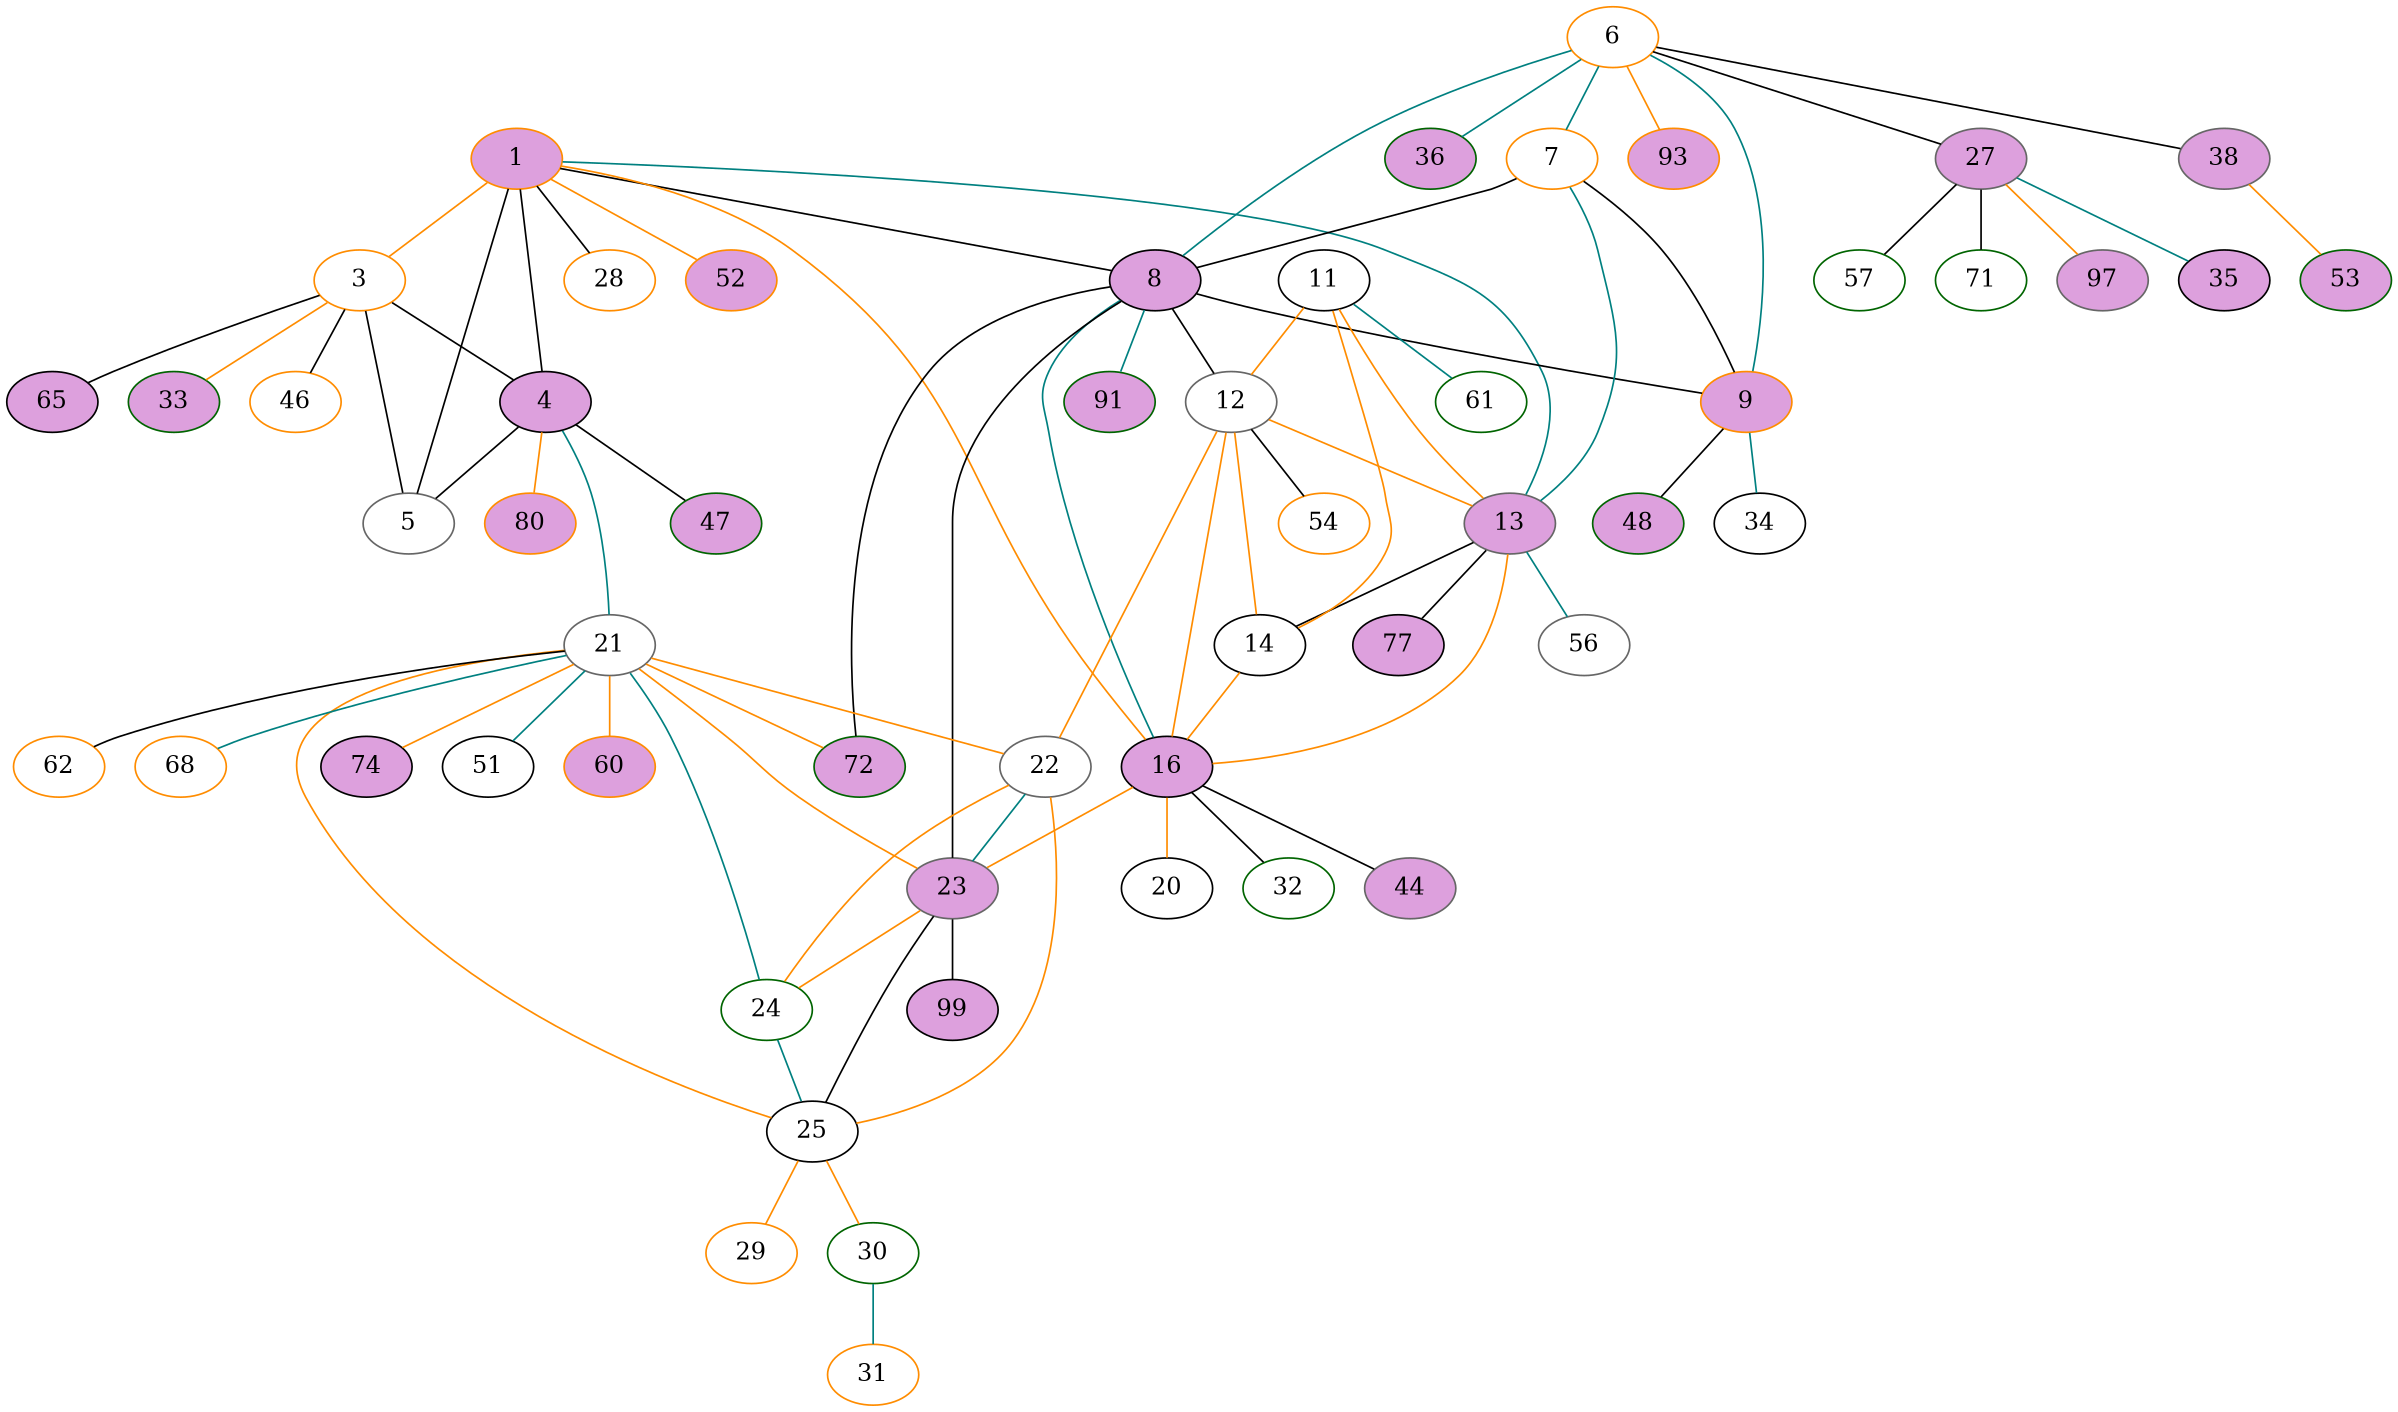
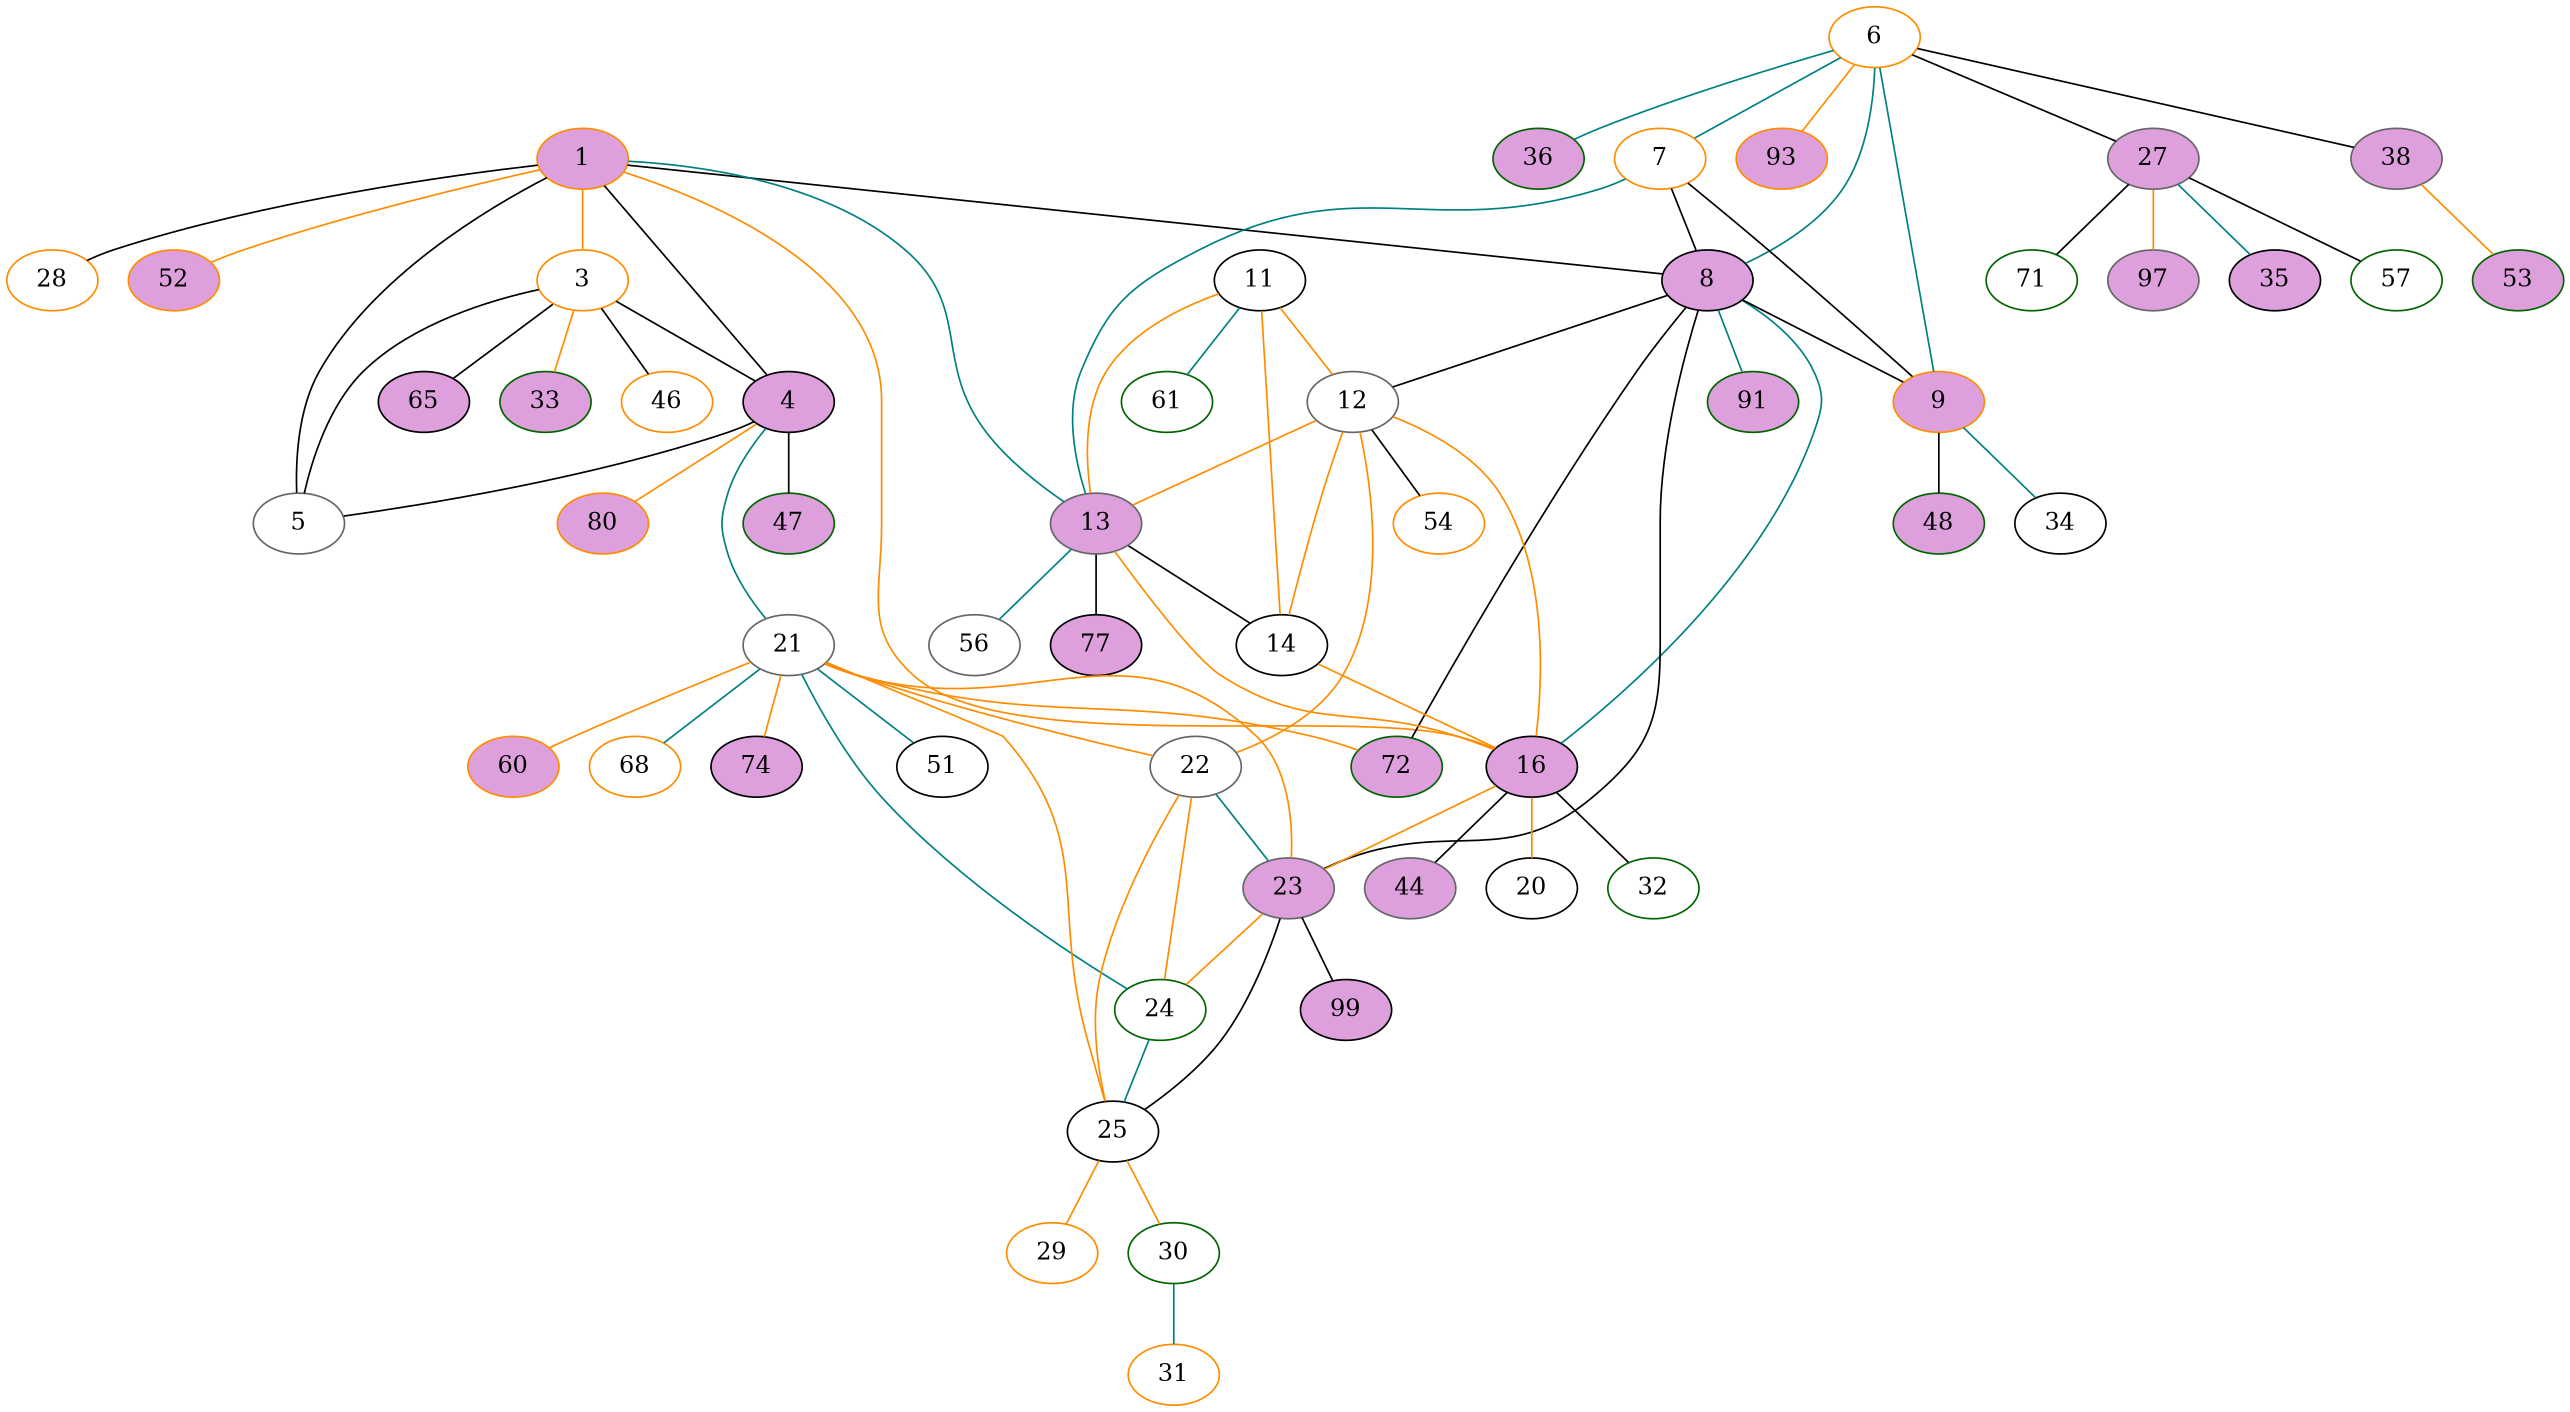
node "62": removed
